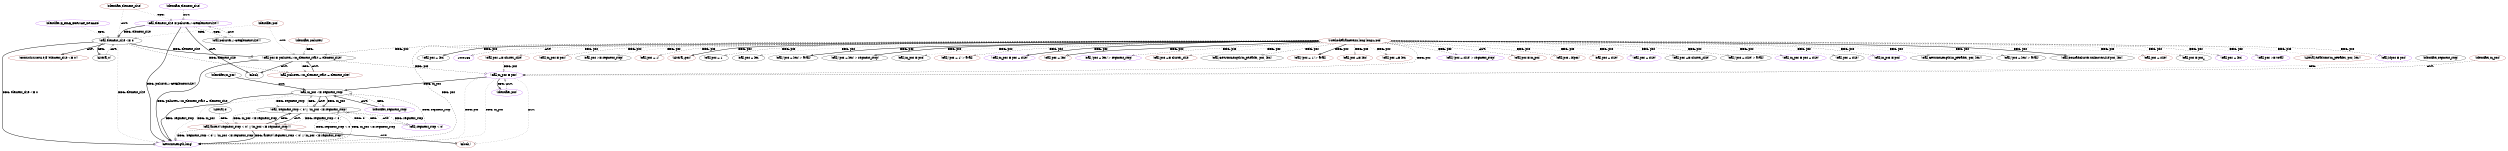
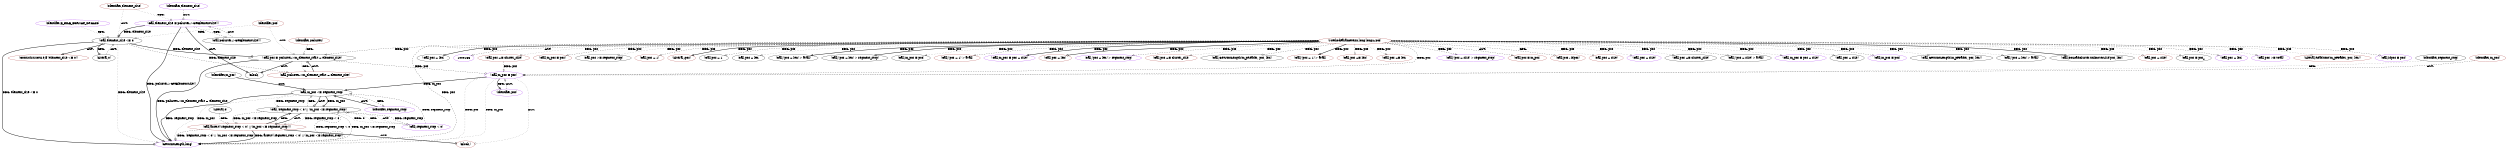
edge "(MethodParameterIn,long long& pos)" -> "(Call,pos - idpos)": label "DDG: pos" -> "CFG: "
